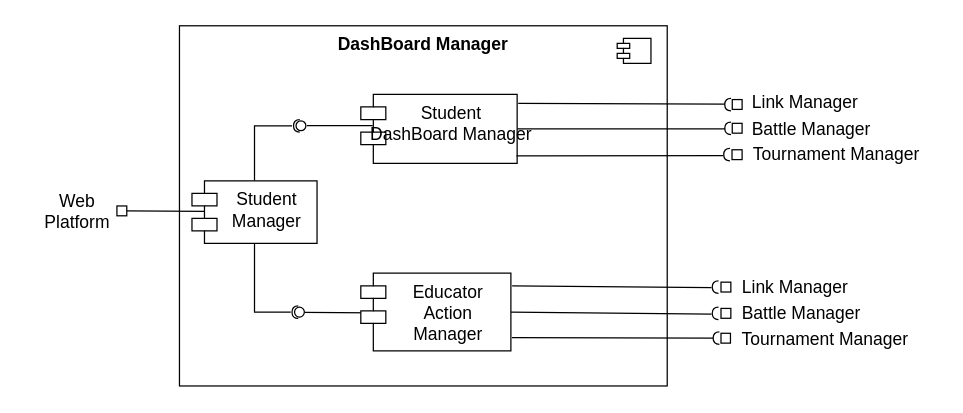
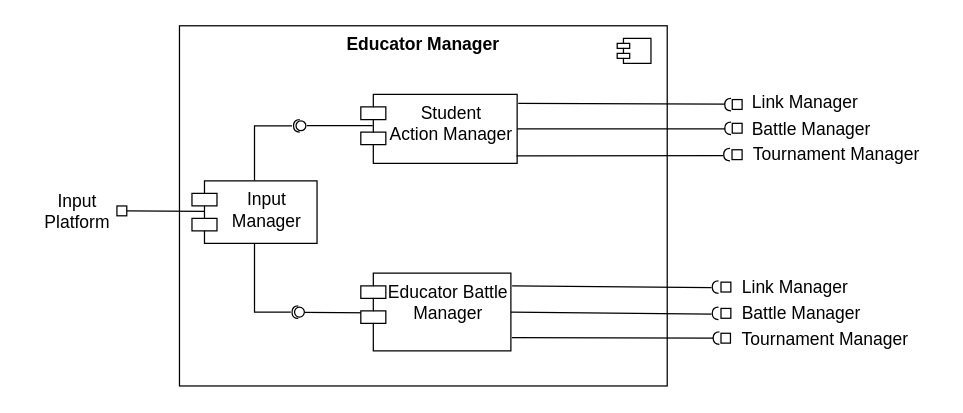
node "DashBoard Manager": label "DashBoard Manager" -> "Educator Manager"
node "Student DashBoard Manager": label "Student DashBoard Manager" -> "Student Action Manager"
node "Student Manager": label "Student Manager" -> "Input Manager"
node "WebPlatform": label "WebPlatform" -> "InputPlatform"
node "Educator Action Manager": label "Educator Action Manager" -> "Educator Battle Manager"
